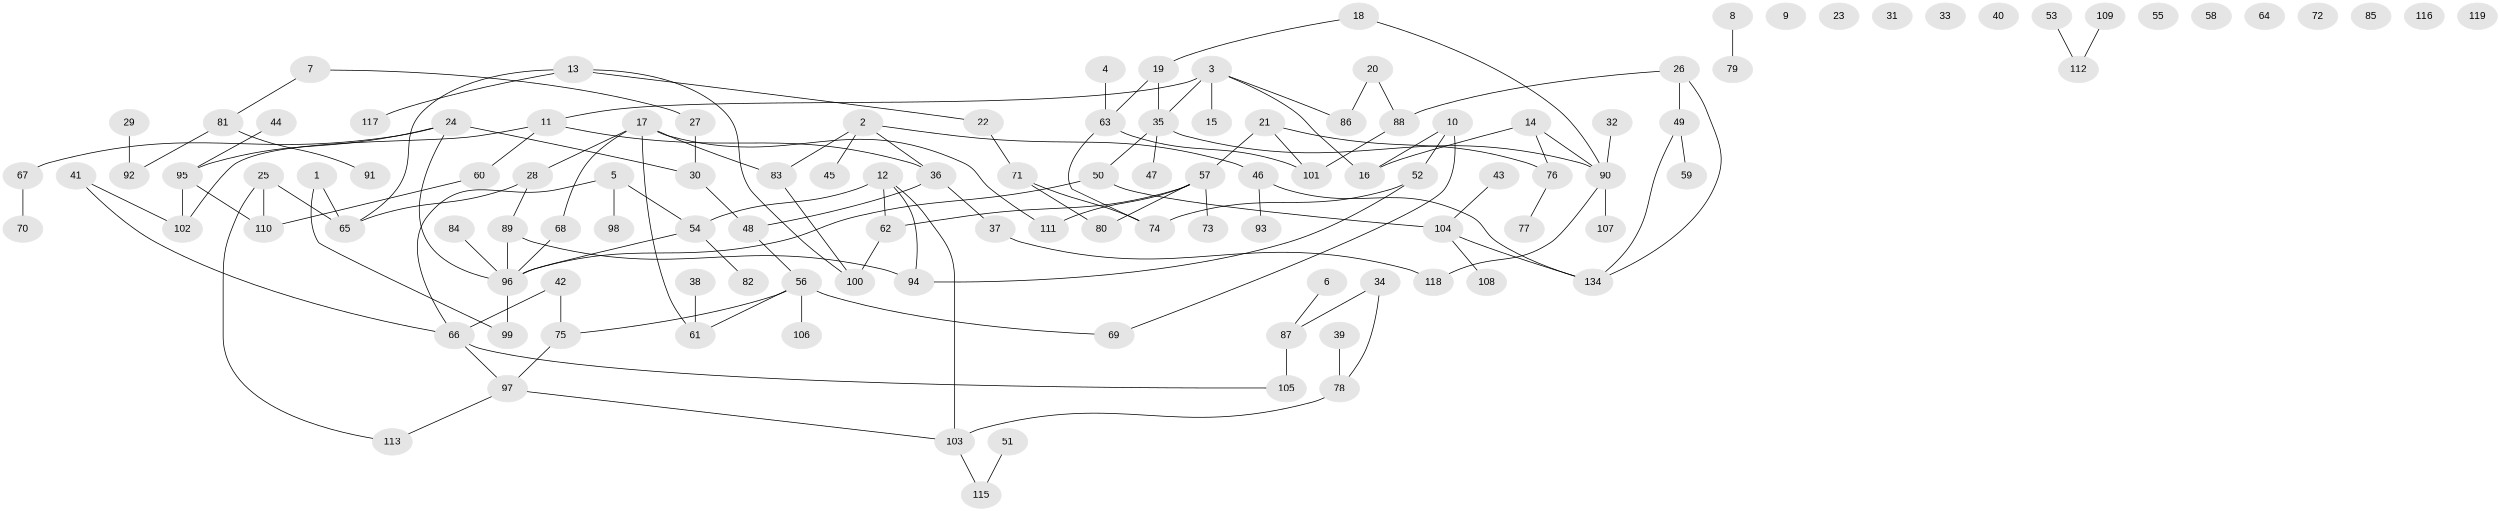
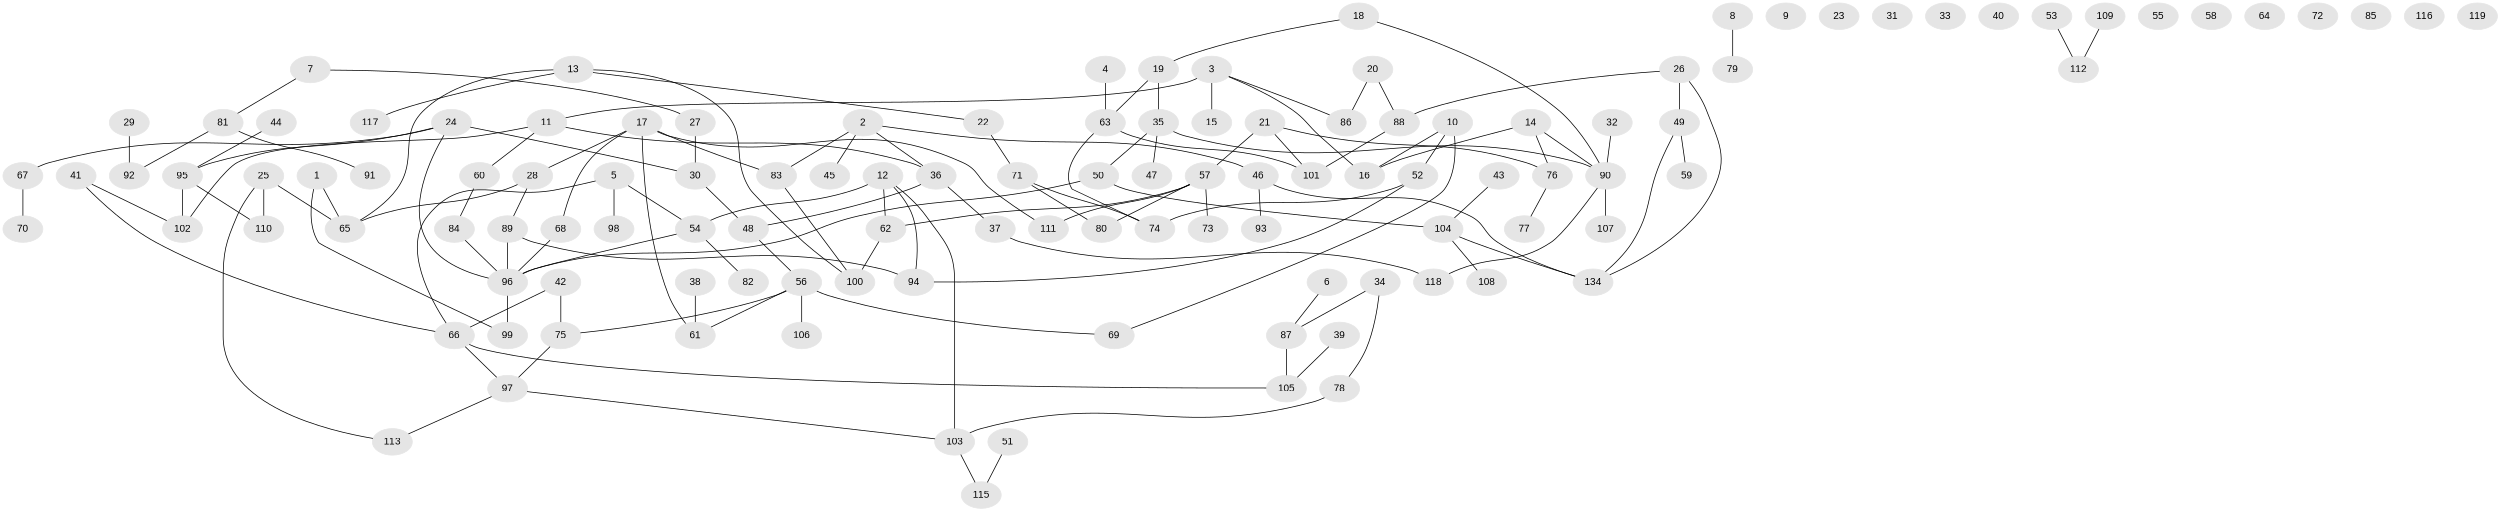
edge "3" -- "35": removed
edge "60" -- "110": now "60" -- "84"
edge "39" -- "78": now "39" -- "105"
